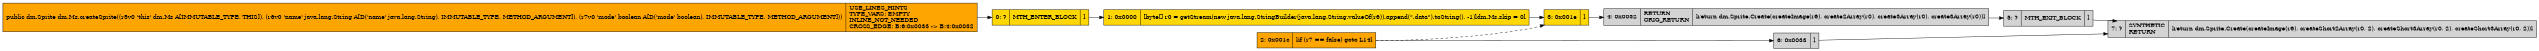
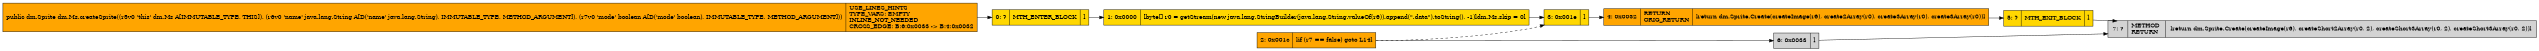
node "4: 0x0032": fillcolor lightgrey -> orange
node "5: ?": fillcolor lightgrey -> gold
node "7: ?": text "SYNTHETIC" -> "METHOD"
